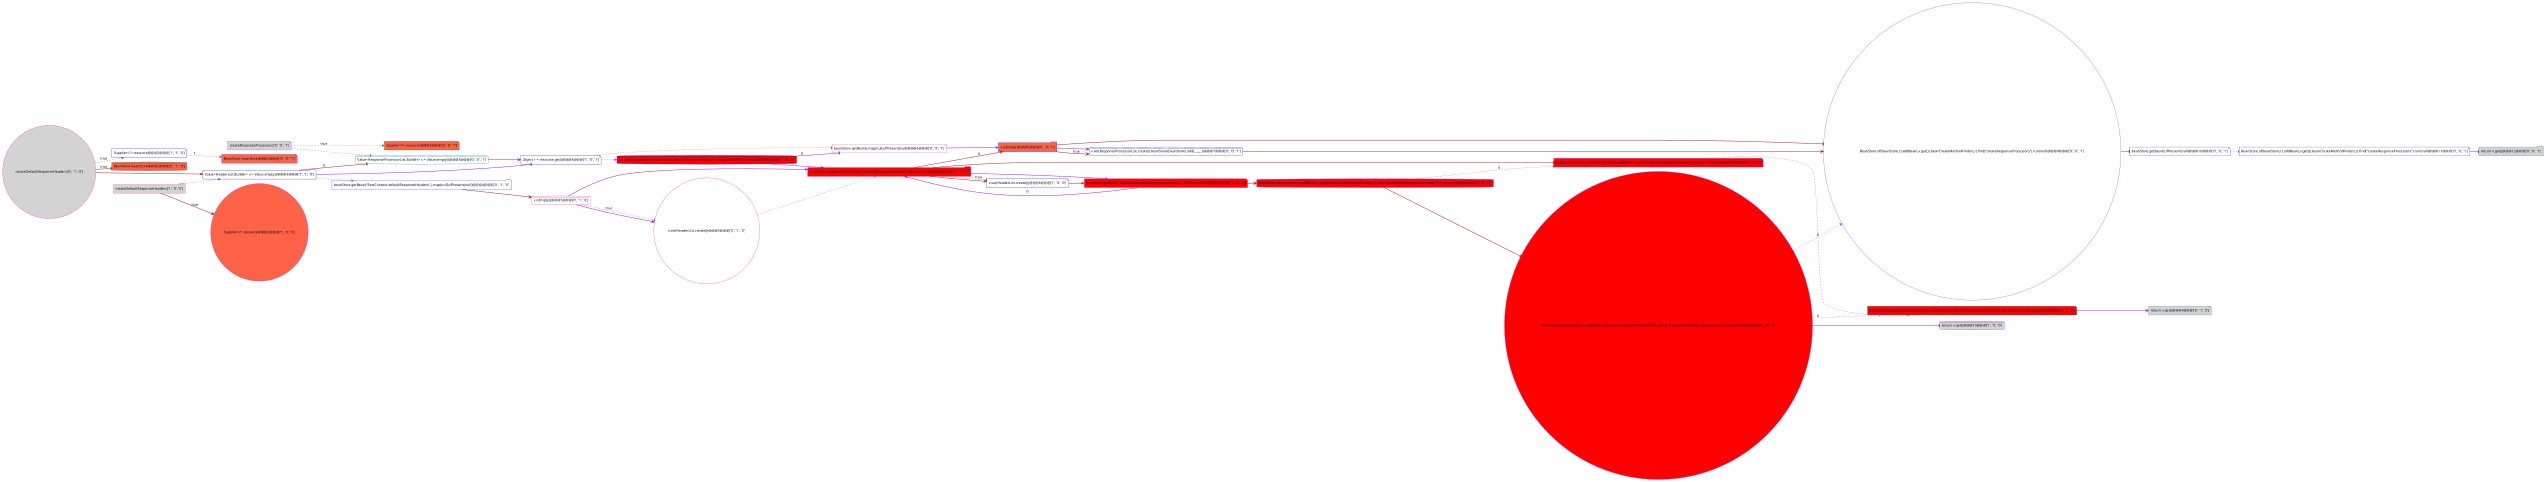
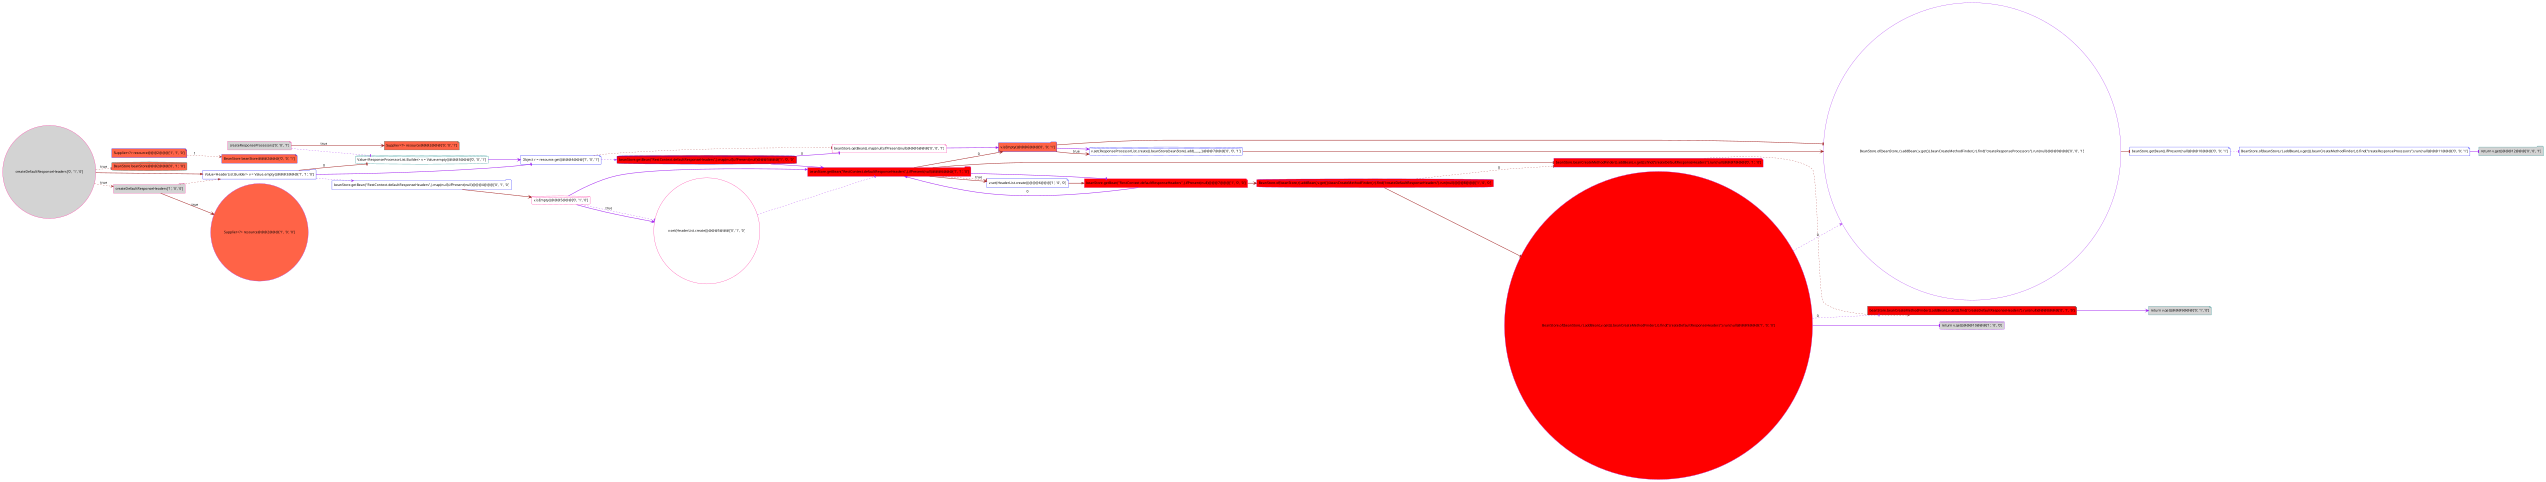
edge "createResponseProcessors['0', '0', '1']" -> "Supplier<?> resource@@@2@@@['0', '0', '1']": style dashed -> bold
node "Supplier<?> resource@@@2@@@['1', '1', '0']": fillcolor white -> tomato
edge "createDefaultResponseHeaders['0', '1', '0']" -> "Supplier<?> resource@@@2@@@['1', '1', '0']": now "createDefaultResponseHeaders['0', '1', '0']" -> "createDefaultResponseHeaders['1', '0', '0']"
edge "createDefaultResponseHeaders['0', '1', '0']" -> "BeanStore beanStore@@@2@@@['0', '1', '0']": style bold -> dashed
